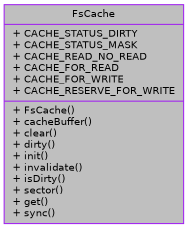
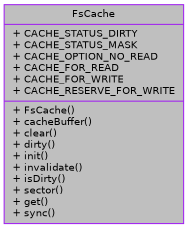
node "FsCache": text "+ CACHE_READ_NO_READ" -> "+ CACHE_OPTION_NO_READ"
